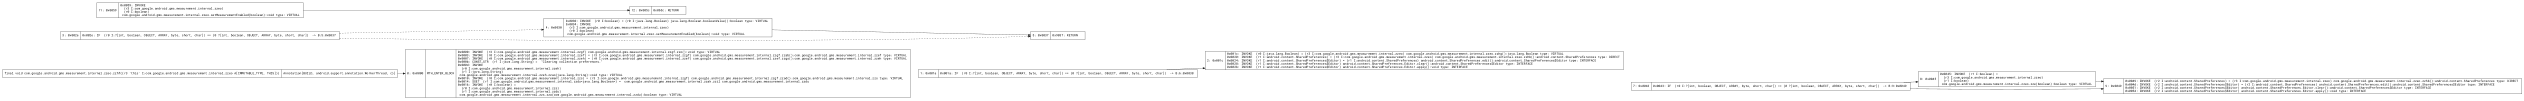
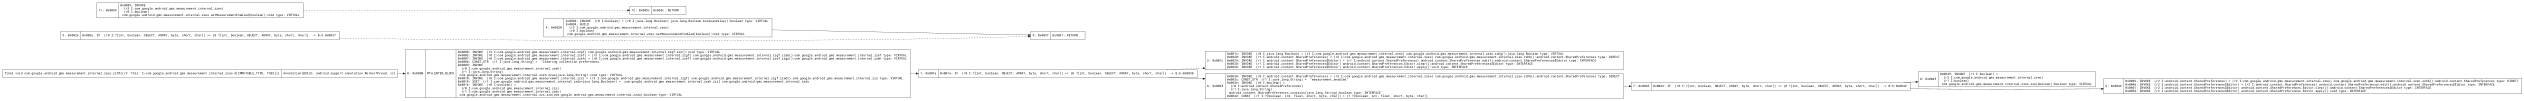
edge "11: 0x0059" -> "12: 0x005c": style solid -> dashed
node "4: 0x0030": text "0x0034: INVOKE" -> "0x0034: BUILD"
edge "3: 0x002e" -> "4: 0x0030": removed
edge "1: 0x001a" -> "2: 0x001c": style solid -> dashed
edge "0: 0x0000" -> "1: 0x001a": added
edge "8: 0x0045" -> "9: 0x0049": removed
node "6: 0x0038": added
